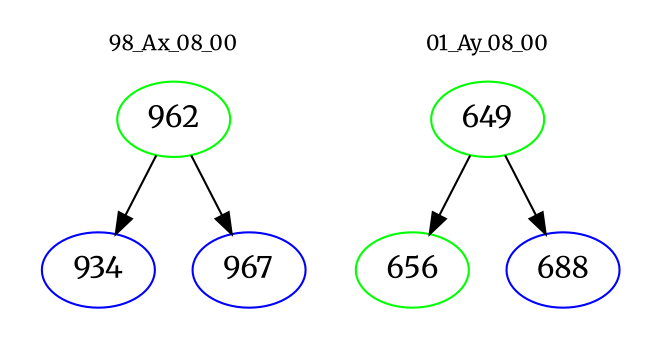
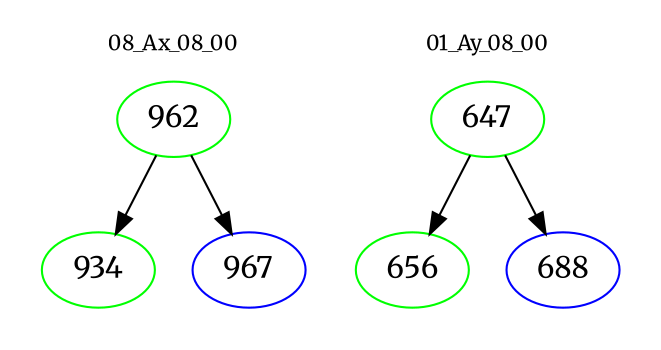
cluster "98_Ax_08_00": label "98_Ax_08_00" -> "08_Ax_08_00"
node "649": label "649" -> "647"
node "934": color blue -> green
